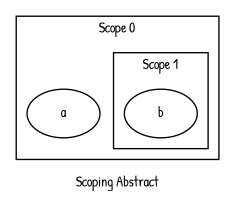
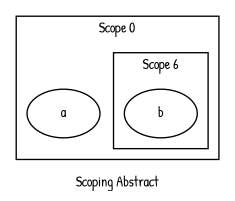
cluster "Scope 1": label "Scope 1" -> "Scope 6"
